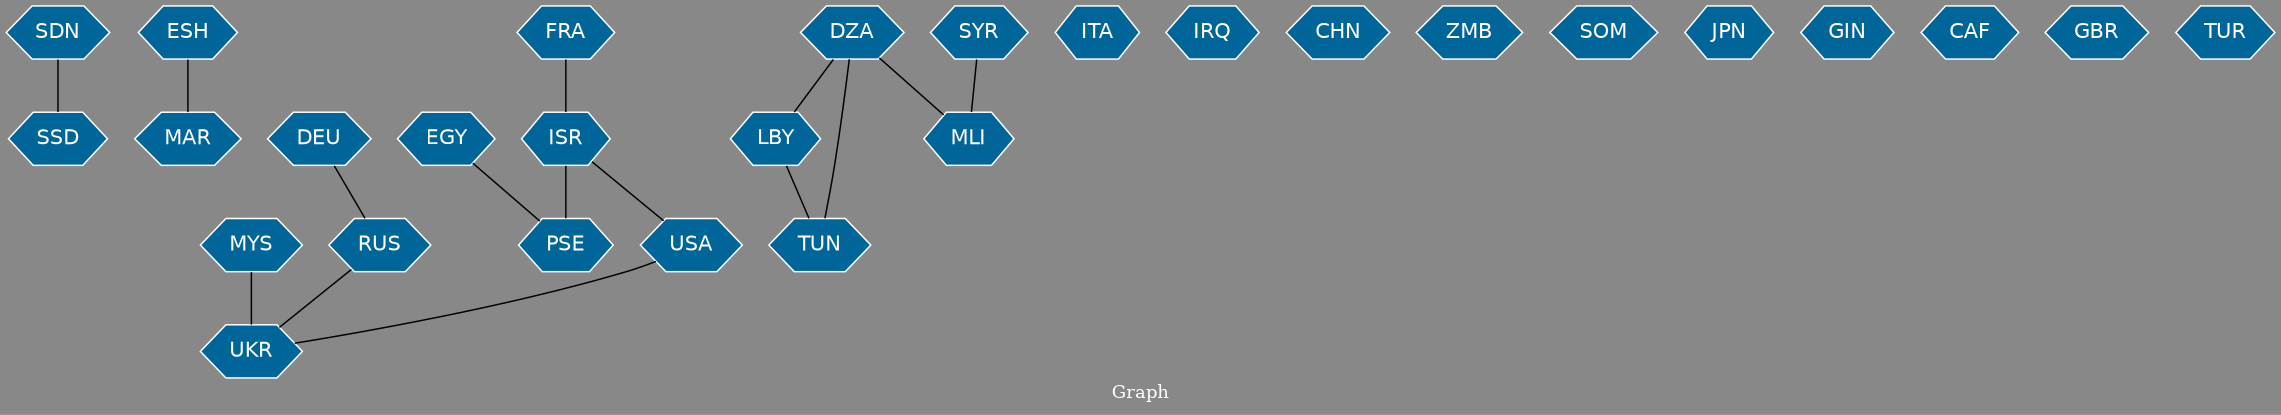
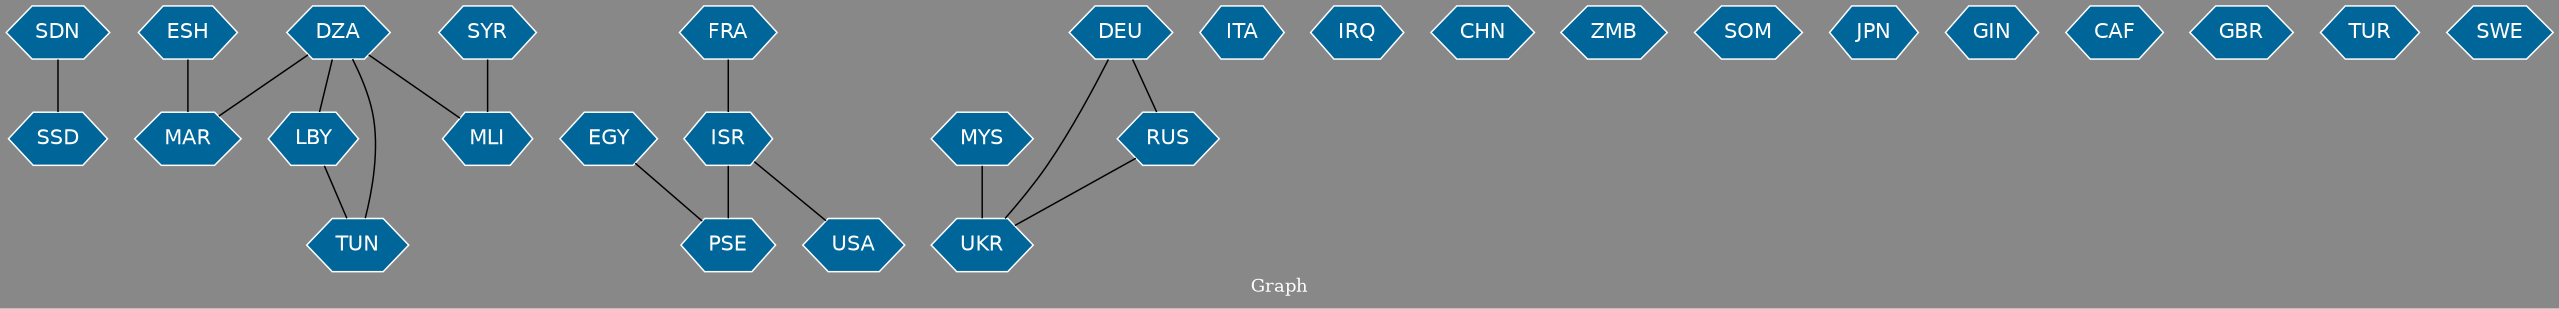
node "SWE": added
edge "DZA" -- "MAR": added
edge "USA" -- "UKR": now "DEU" -- "UKR"
